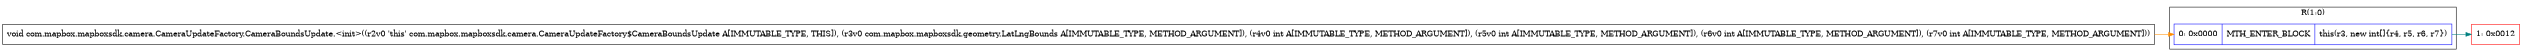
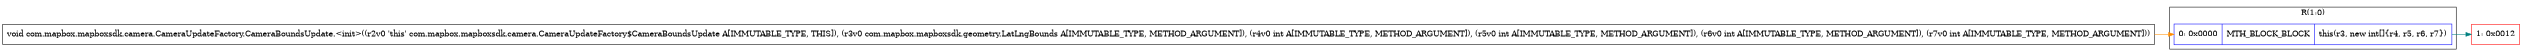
node "0: 0x0000": text "MTH_ENTER_BLOCK" -> "MTH_BLOCK_BLOCK"
